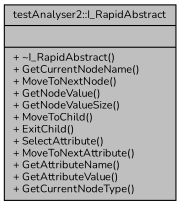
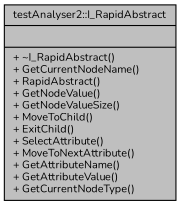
node "testAnalyser2::I_RapidAbstract": text "+ MoveToNextNode()" -> "+ RapidAbstract()"
